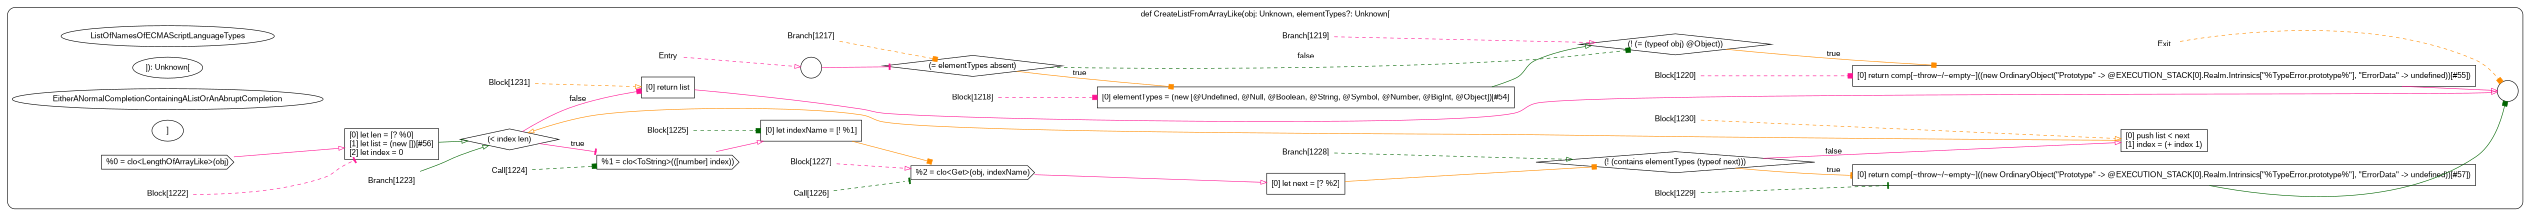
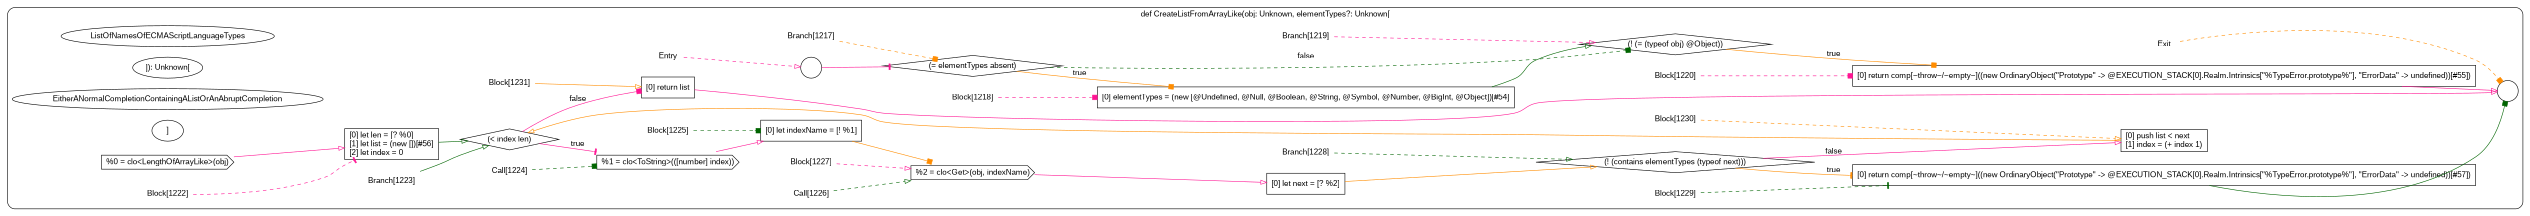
edge "Block[1231]" -> "[0] return list": style dashed -> solid
edge "[0] let next = [? %2]" -> "(! (contains elementTypes (typeof next)))": arrowhead box -> onormal
edge "Call[1226]" -> "%2 = clo<Get>(obj, indexName)": arrowhead tee -> onormal
